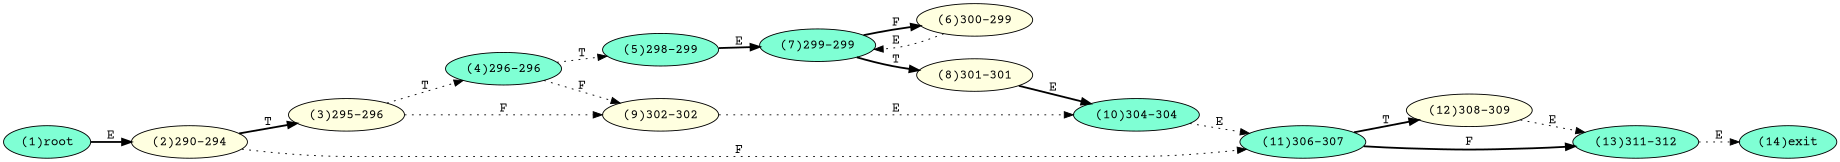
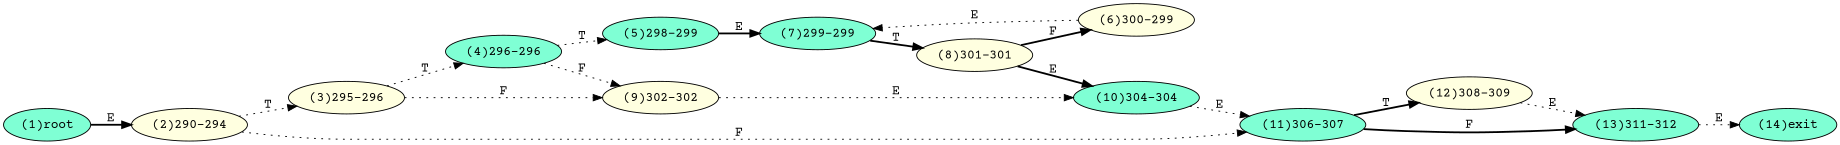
edge "(7)299-299" -> "(6)300-299": now "(8)301-301" -> "(6)300-299"
edge "(2)290-294" -> "(3)295-296": style bold -> dotted
